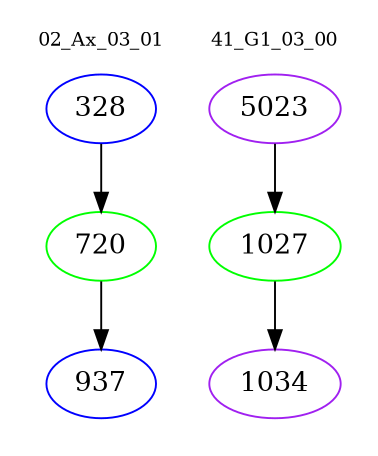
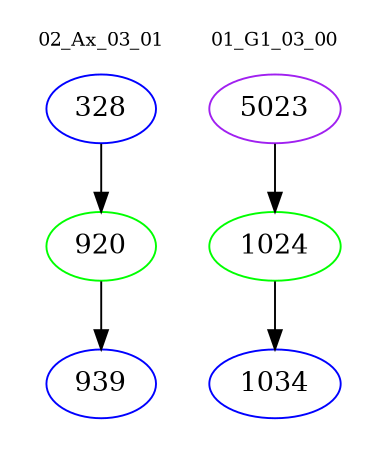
cluster "41_G1_03_00": label "41_G1_03_00" -> "01_G1_03_00"
node "720": label "720" -> "920"
node "1027": label "1027" -> "1024"
node "937": label "937" -> "939"
node "1034": color purple -> blue
